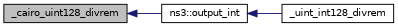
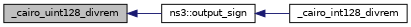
node "ns3::output_int": label "ns3::output_int" -> "ns3::output_sign"
node "_uint_int128_divrem": label "_uint_int128_divrem" -> "_cairo_int128_divrem"
